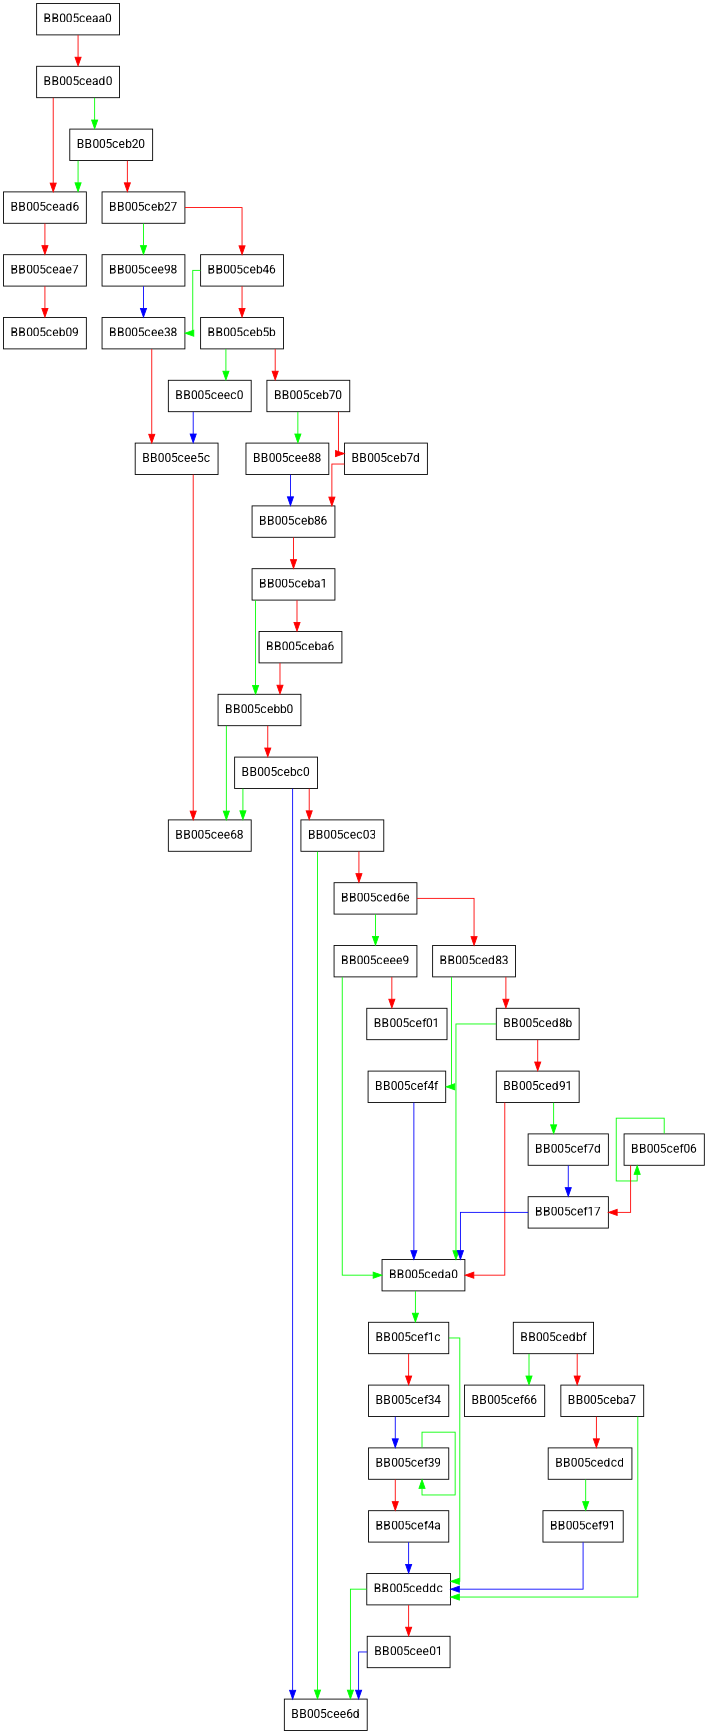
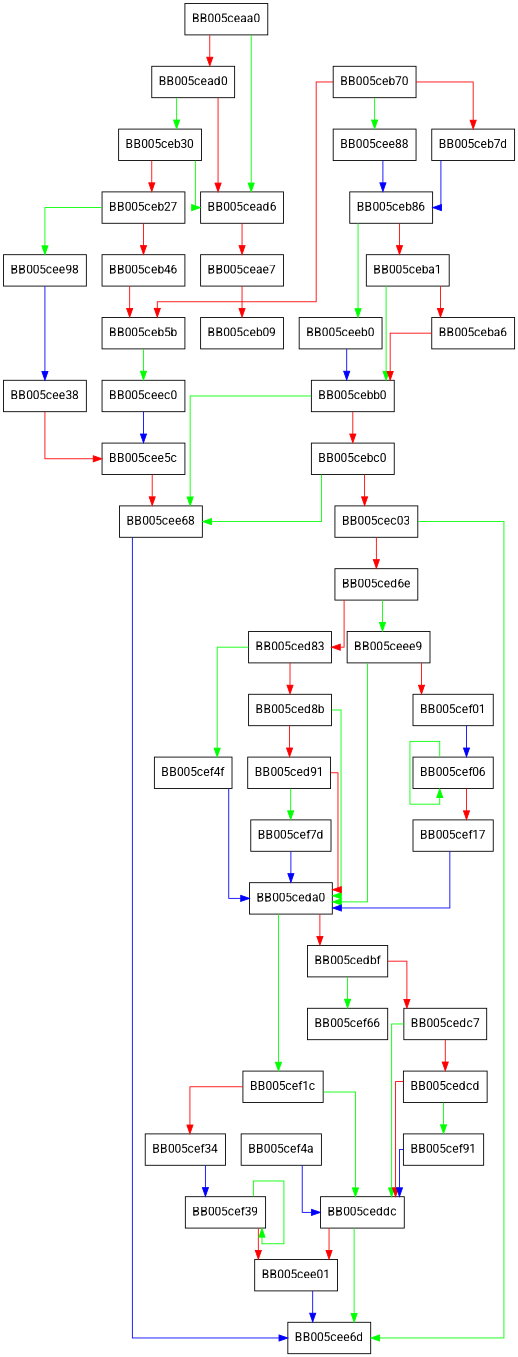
edge "BB005ceaa0" -> "BB005cead6": added
node "BB005ceb20": label "BB005ceb20" -> "BB005ceb30"
edge "BB005ceb46" -> "BB005cee38": removed
node "BB005ceeb0": added
edge "BB005ceb5b" -> "BB005ceb70": reversed
edge "BB005ceb7d" -> "BB005ceb86": color red -> blue
edge "BB005cef01" -> "BB005cef06": added
edge "BB005ceda0" -> "BB005cedbf": added
edge "BB005cedcd" -> "BB005ceddc": added
edge "BB005cef7d" -> "BB005cef17": now "BB005cef7d" -> "BB005ceda0"
edge "BB005cebc0" -> "BB005cee6d": now "BB005cee68" -> "BB005cee6d"
node "BB005ceba7": label "BB005ceba7" -> "BB005cedc7"
edge "BB005cef39" -> "BB005cef4a": now "BB005cef39" -> "BB005cee01"
